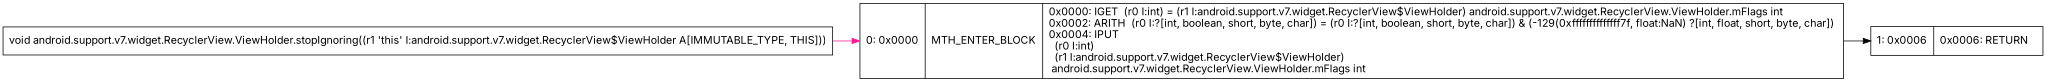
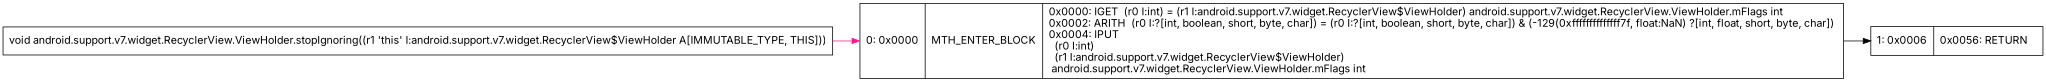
node "1: 0x0006": text "0x0006: RETURN" -> "0x0056: RETURN"
